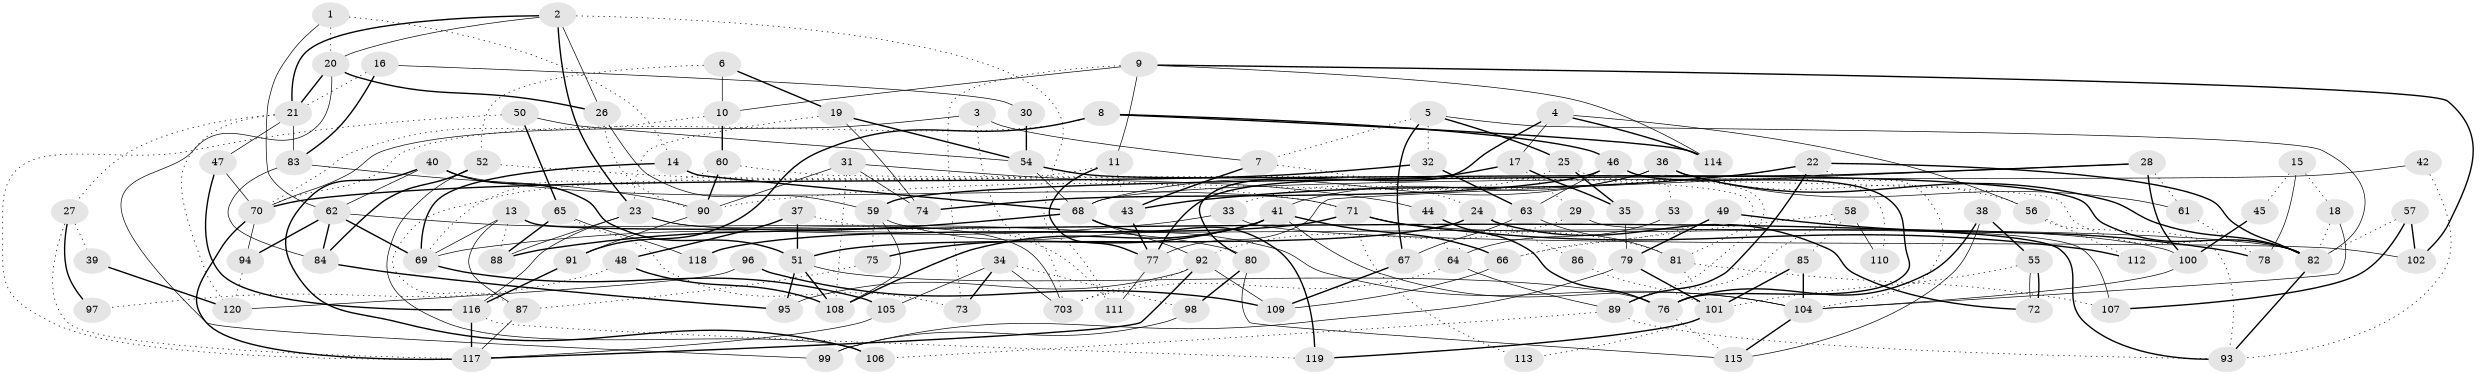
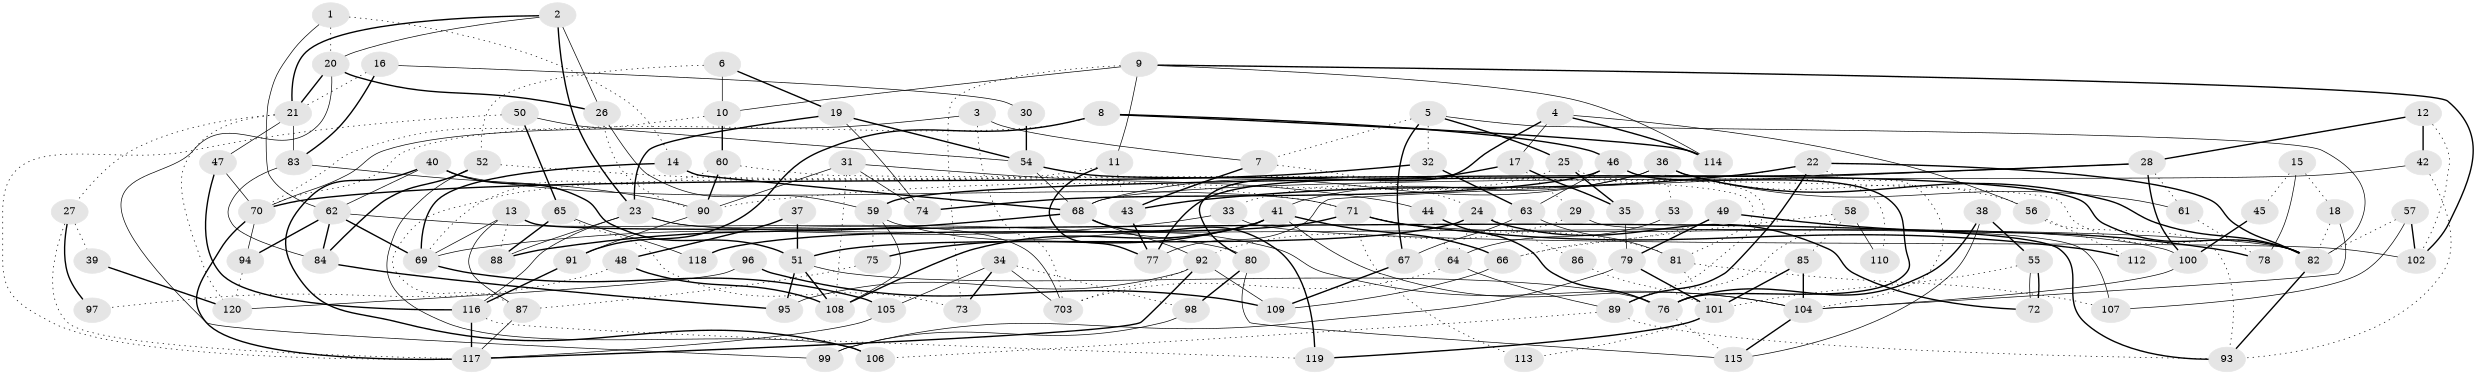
node "12": added
edge "19" -- "23": style dotted -> bold
edge "57" -- "107": style bold -> solid
node "111": removed
